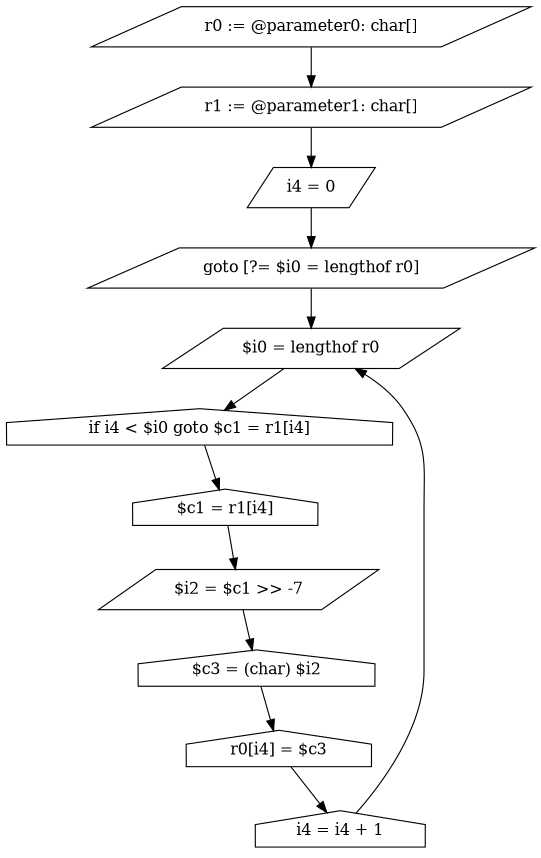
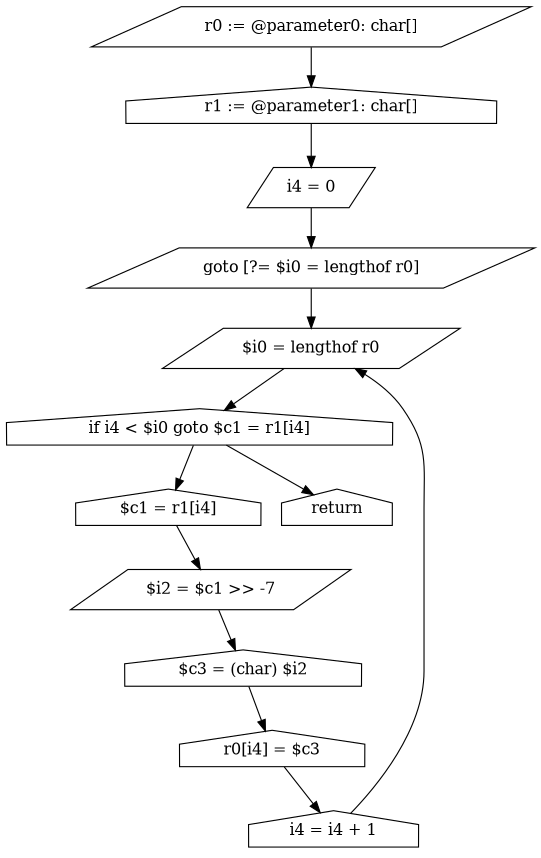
node "r1 := @parameter1: char[]": shape parallelogram -> house
node "return": added
